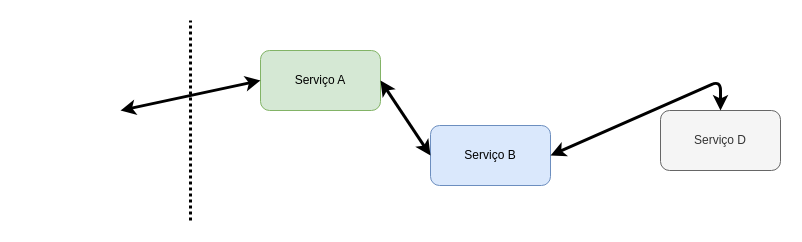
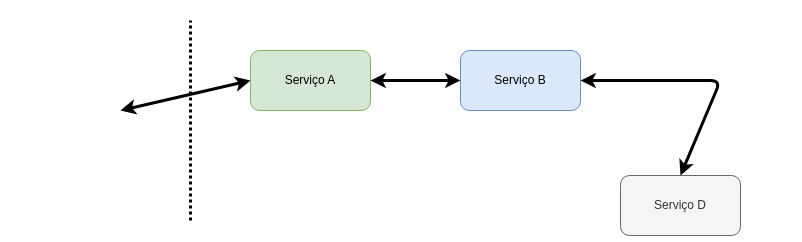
node "Serviço A": moved (321, 81) -> (311, 81)
node "Serviço D": moved (721, 141) -> (681, 206)
node "Serviço B": moved (491, 156) -> (521, 81)
